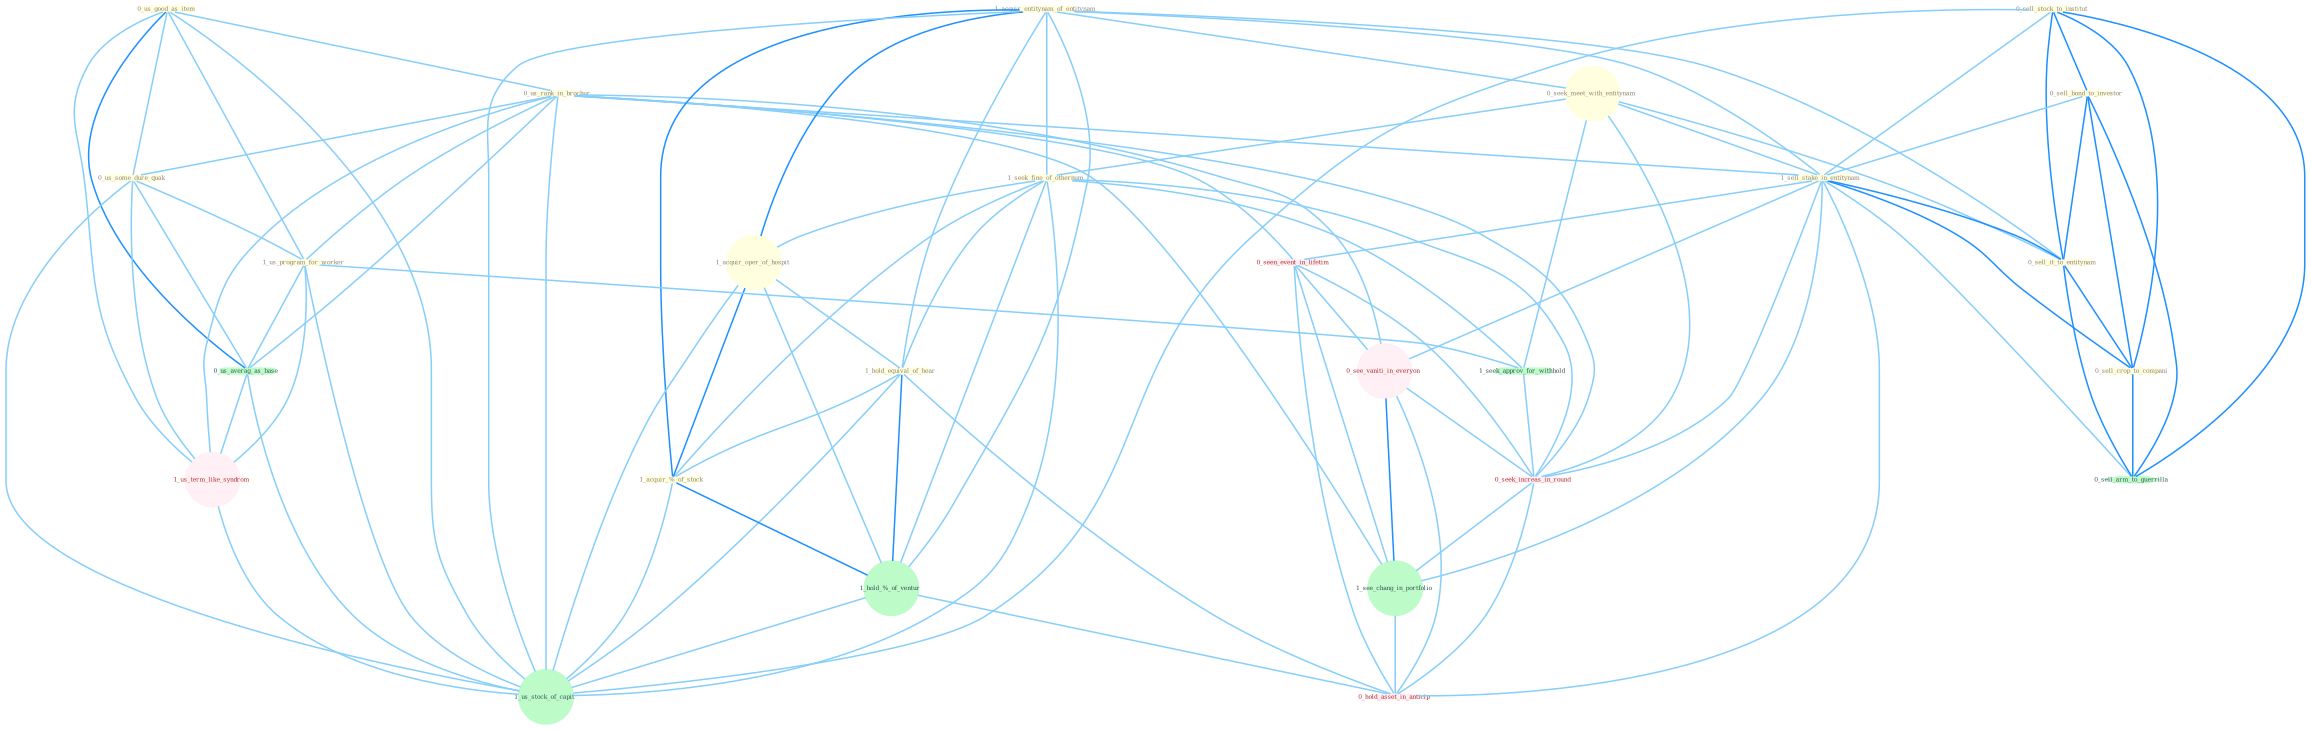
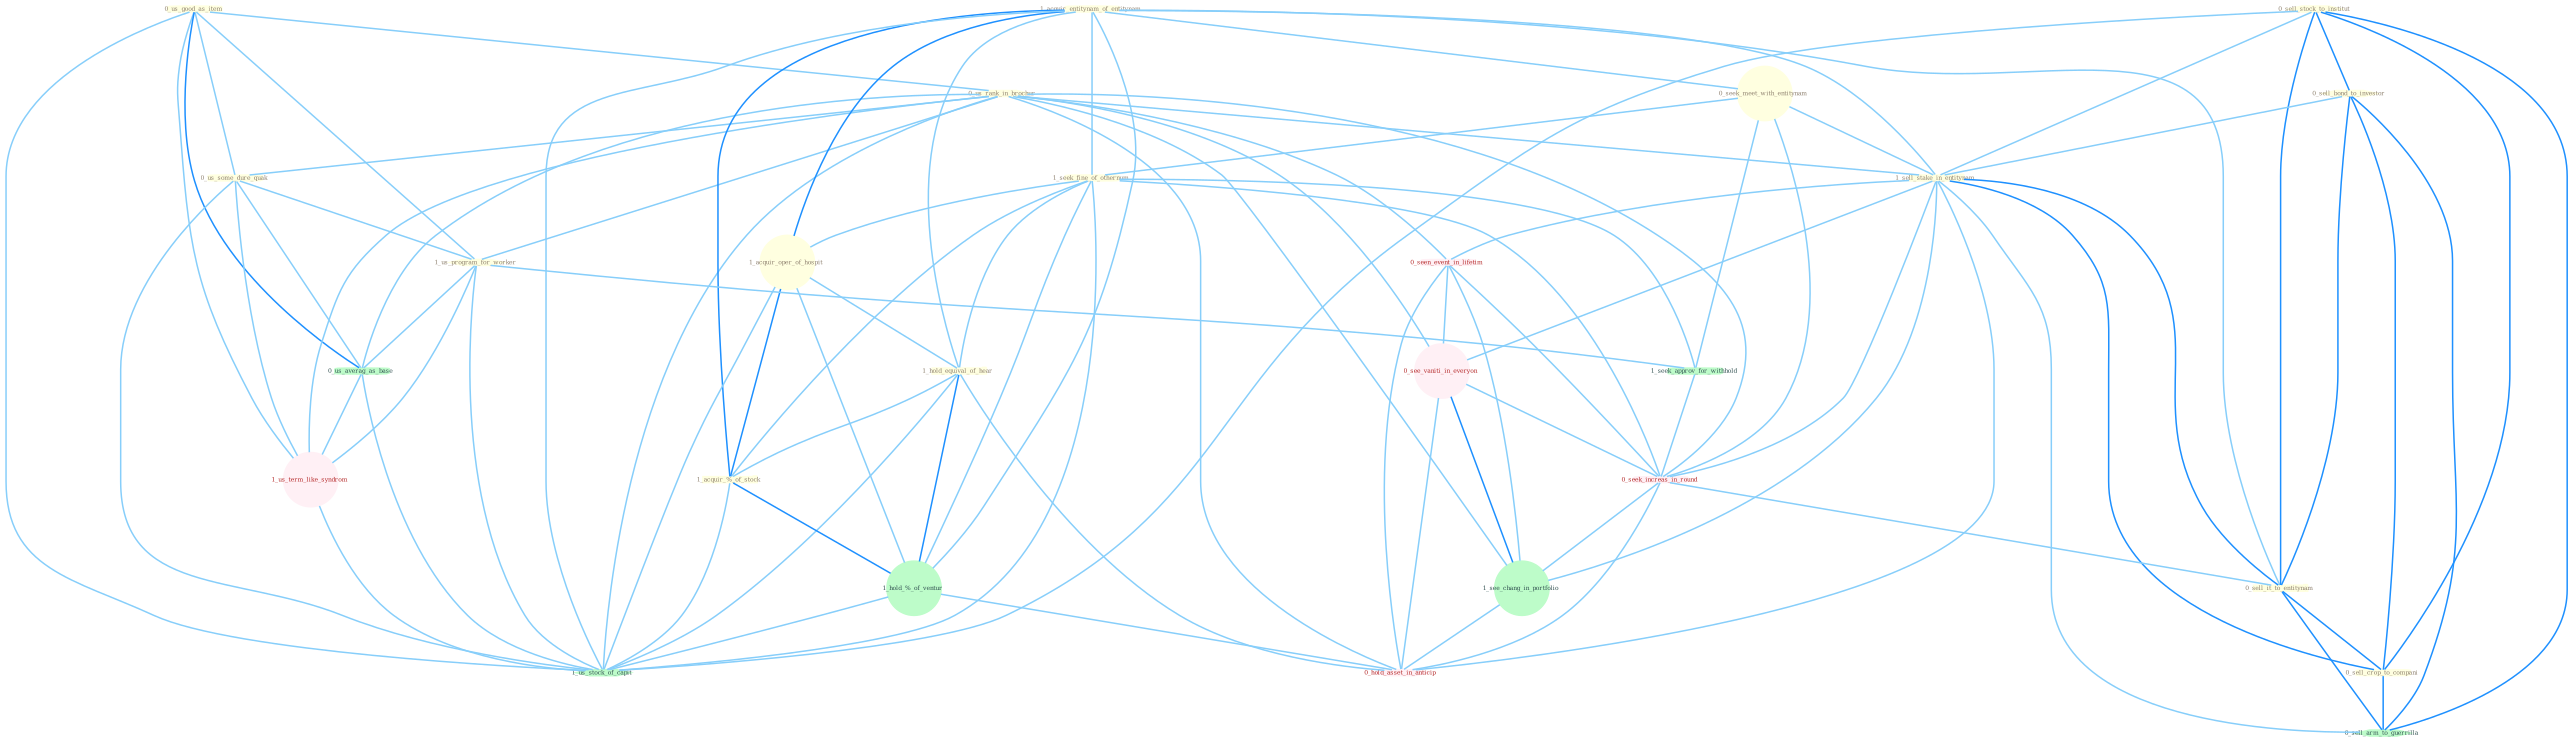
edge "0_seek_meet_with_entitynam" -- "0_sell_it_to_entitynam": now "0_seek_increas_in_round" -- "0_sell_it_to_entitynam"
edge "0_us_rank_in_brochur" -- "0_hold_asset_in_anticip": added
node "1_us_stock_of_capit": shape circle -> hexagon
